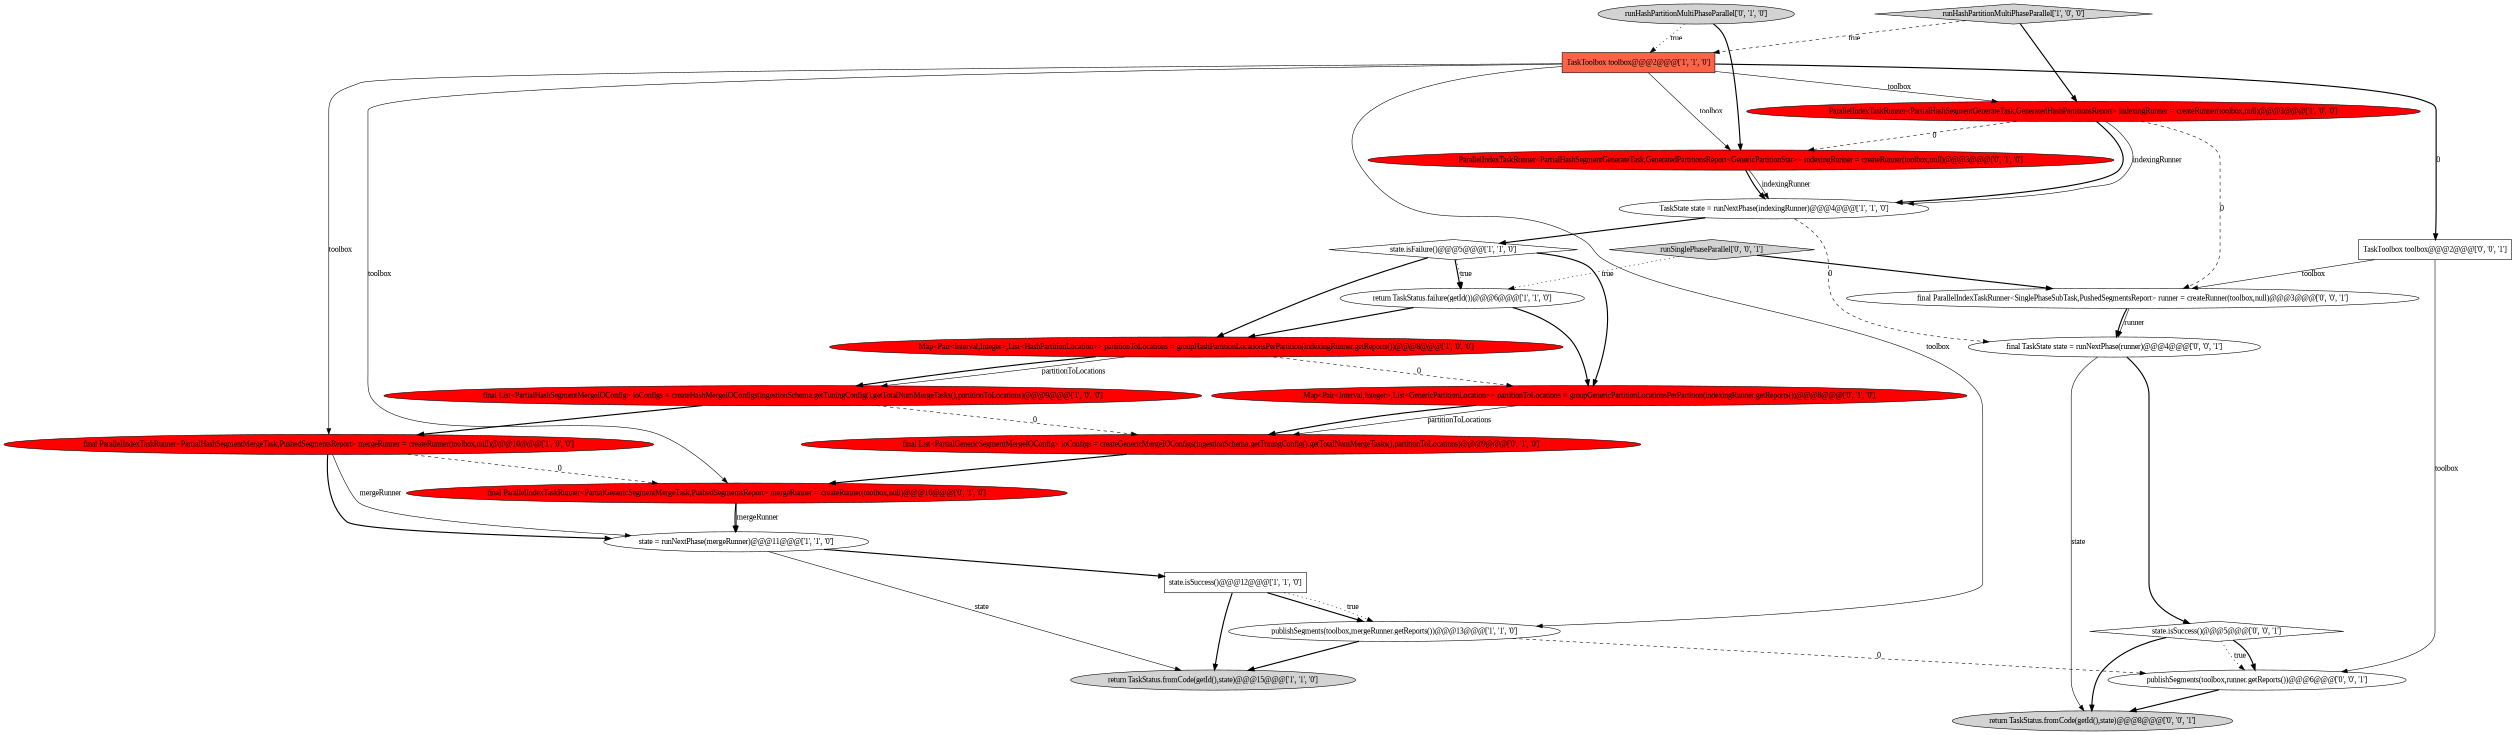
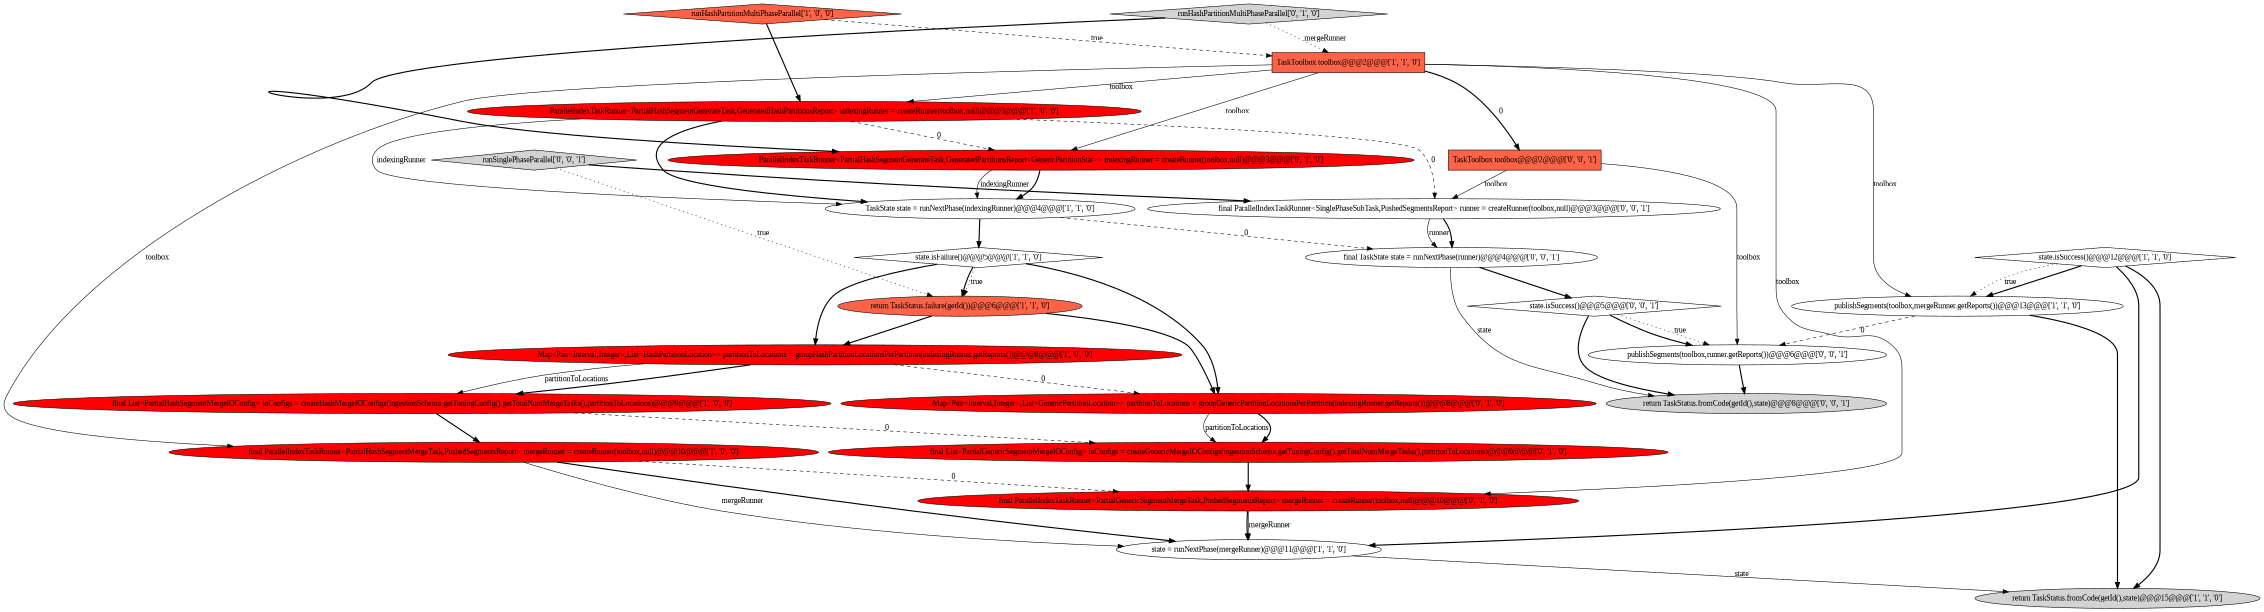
node "runHashPartitionMultiPhaseParallel['0', '1', '0']": shape ellipse -> diamond
node "runHashPartitionMultiPhaseParallel['1', '0', '0']": fillcolor lightgray -> tomato
edge "runHashPartitionMultiPhaseParallel['0', '1', '0']" -> "TaskToolbox toolbox@@@2@@@['1', '1', '0']": label "true" -> "mergeRunner"
node "TaskToolbox toolbox@@@2@@@['0', '0', '1']": fillcolor white -> tomato
node "return TaskStatus.failure(getId())@@@6@@@['1', '1', '0']": fillcolor white -> tomato
edge "state = runNextPhase(mergeRunner)@@@11@@@['1', '1', '0']" -> "state.isSuccess()@@@12@@@['1', '1', '0']": reversed
node "state.isSuccess()@@@12@@@['1', '1', '0']": shape box -> diamond
